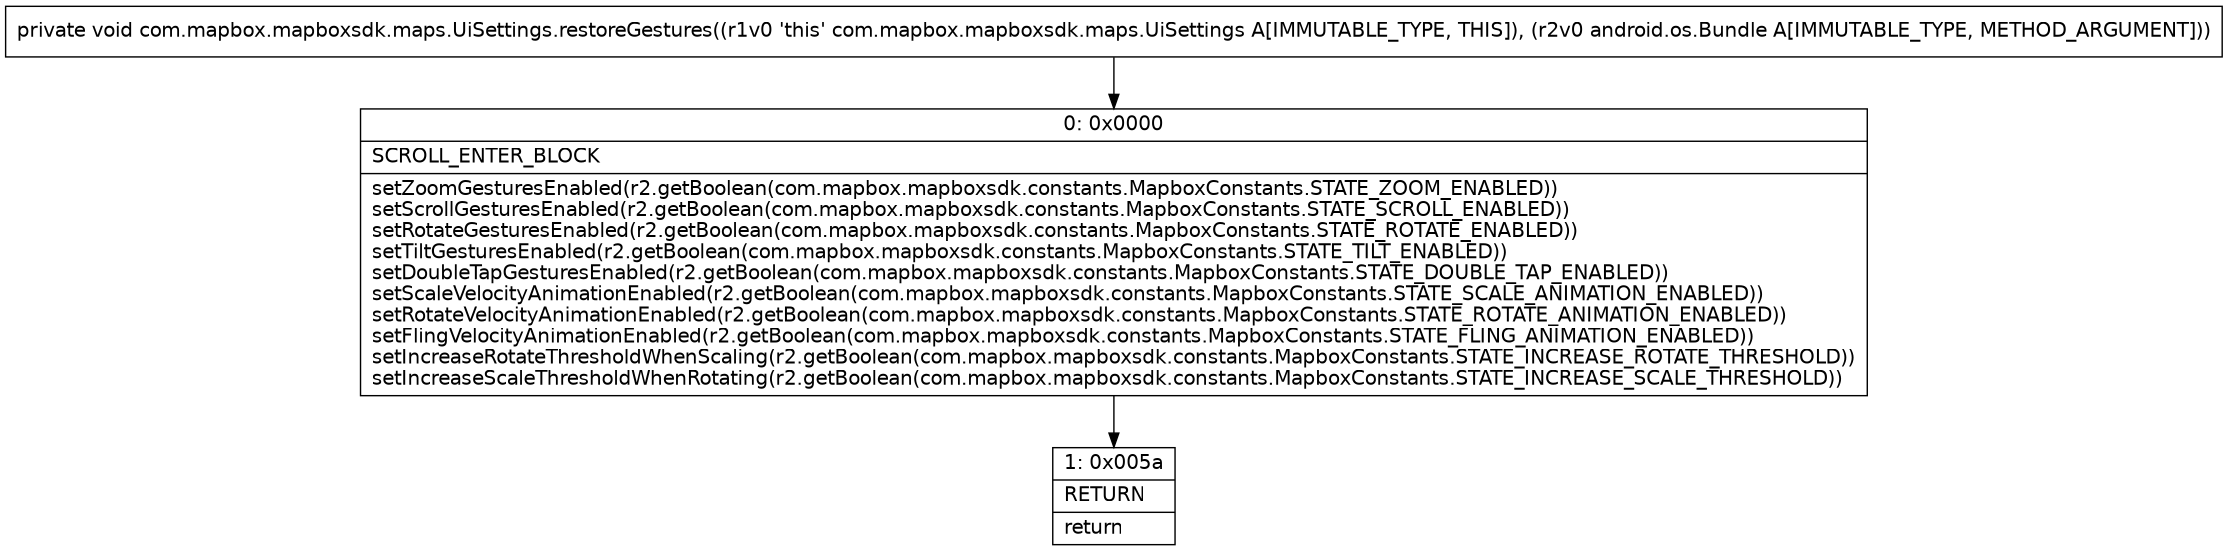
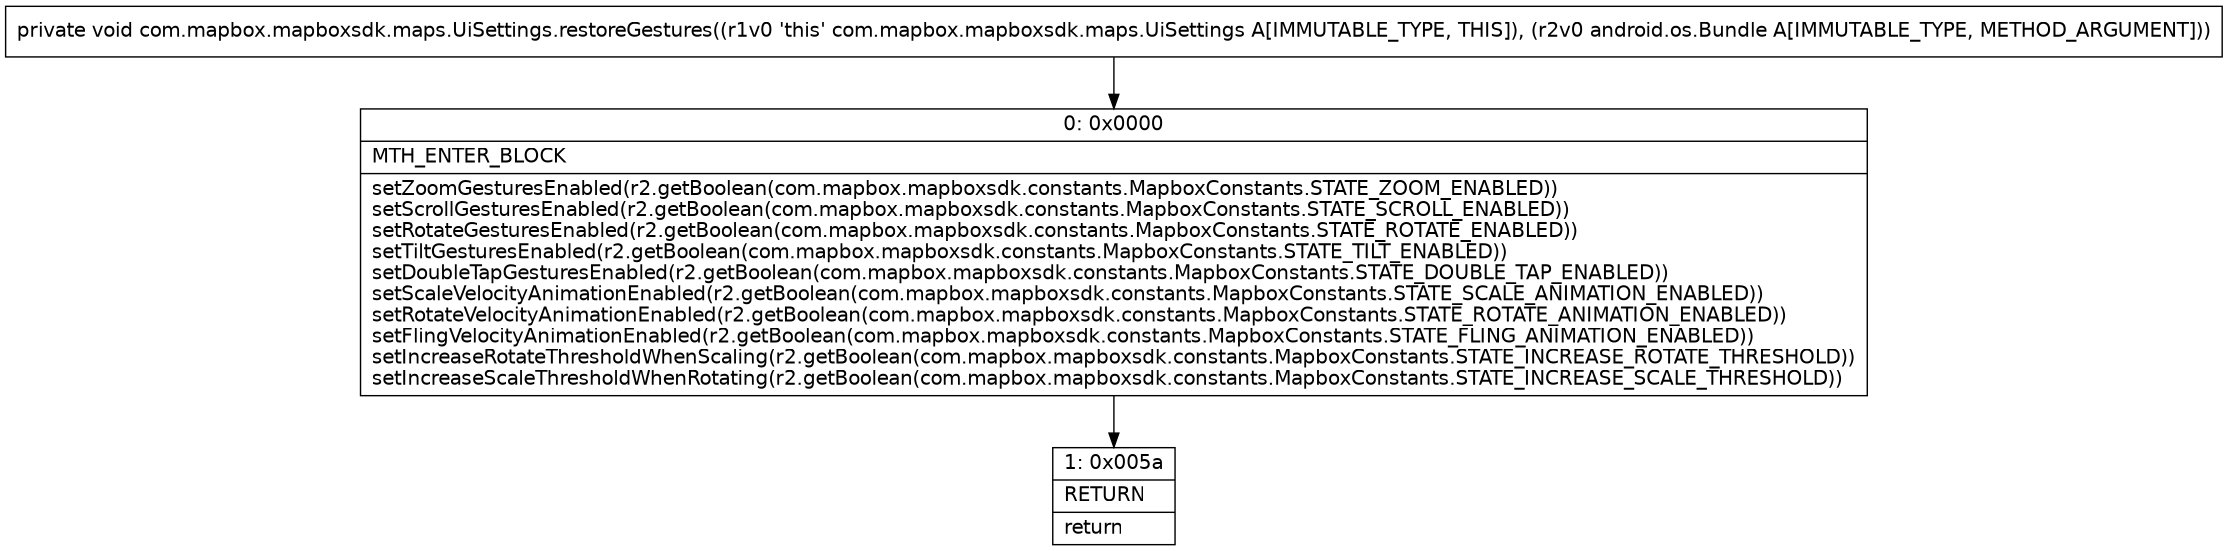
node "0: 0x0000": text "SCROLL_ENTER_BLOCK" -> "MTH_ENTER_BLOCK"
